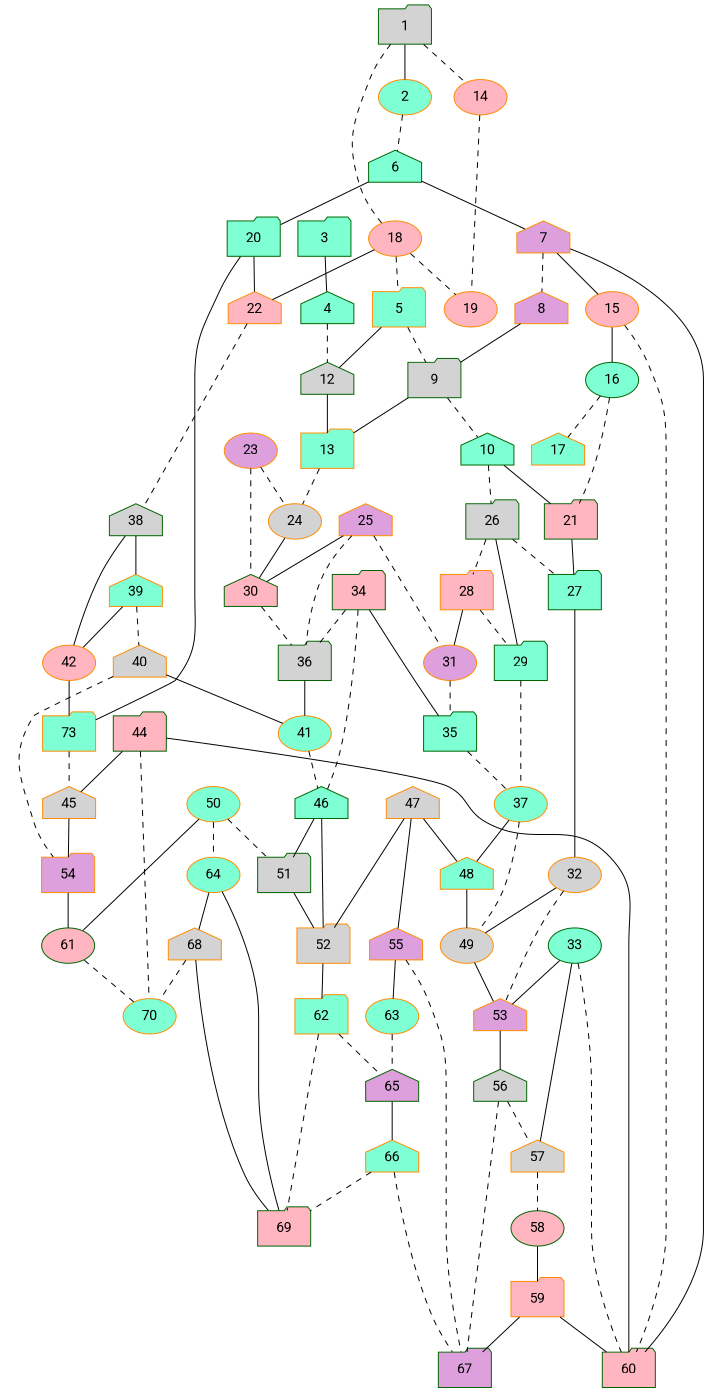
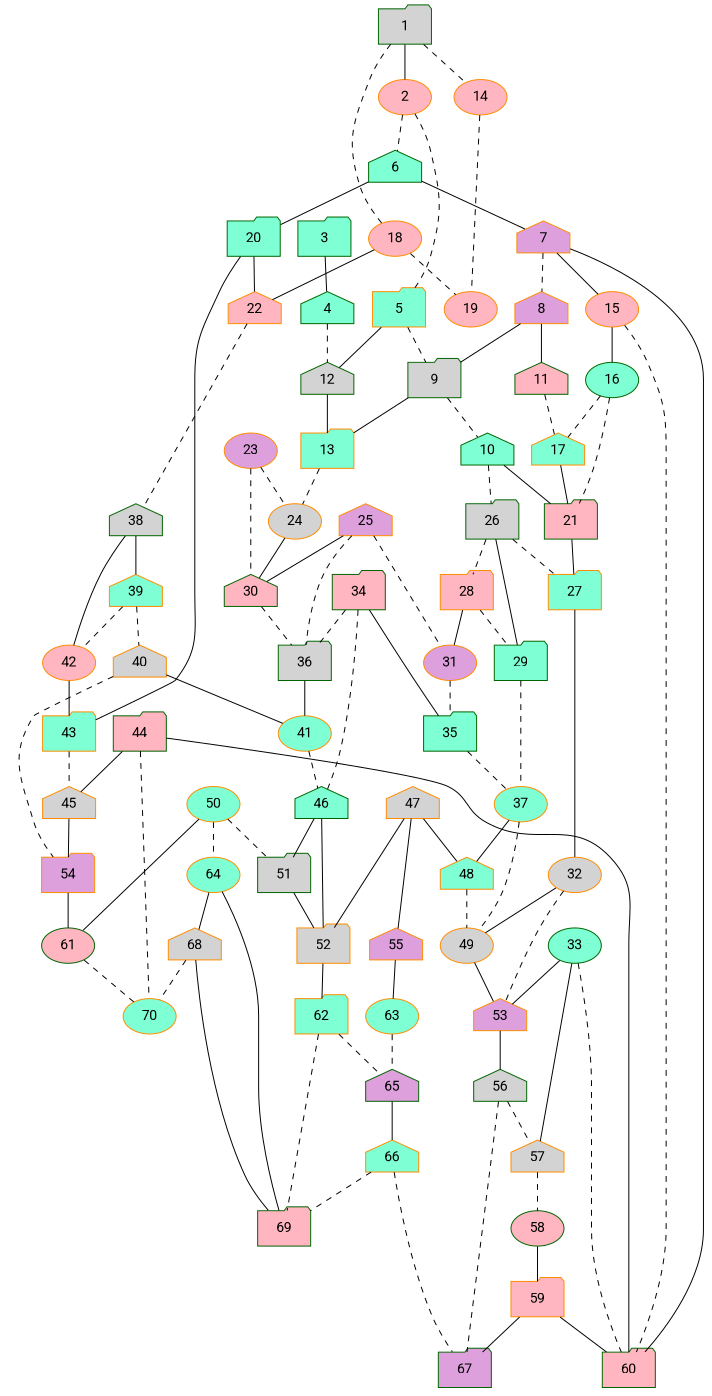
node "2": fillcolor aquamarine -> lightpink
edge "18" -- "5": now "2" -- "5"
node "11": added
edge "17" -- "21": added
node "27": color darkgreen -> darkorange
edge "39" -- "42": style solid -> dashed
node "73": label "73" -> "43"
edge "48" -- "49": style solid -> dashed
edge "55" -- "67": removed
